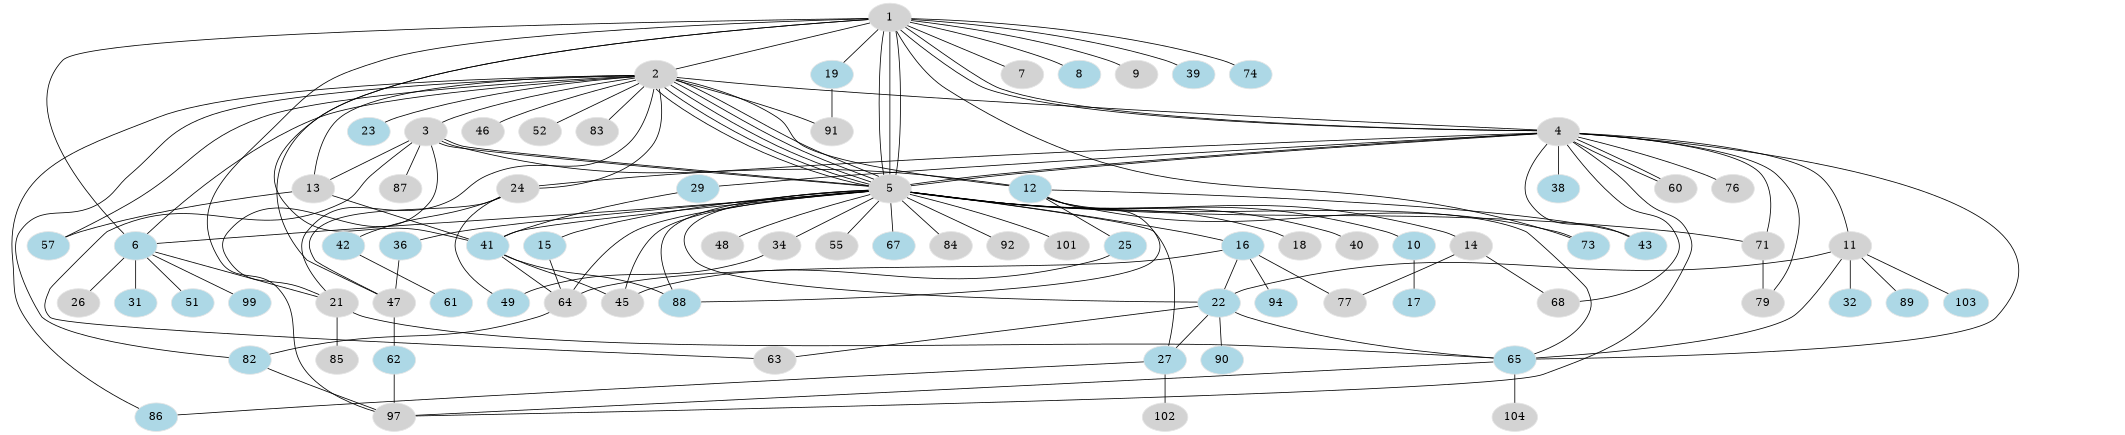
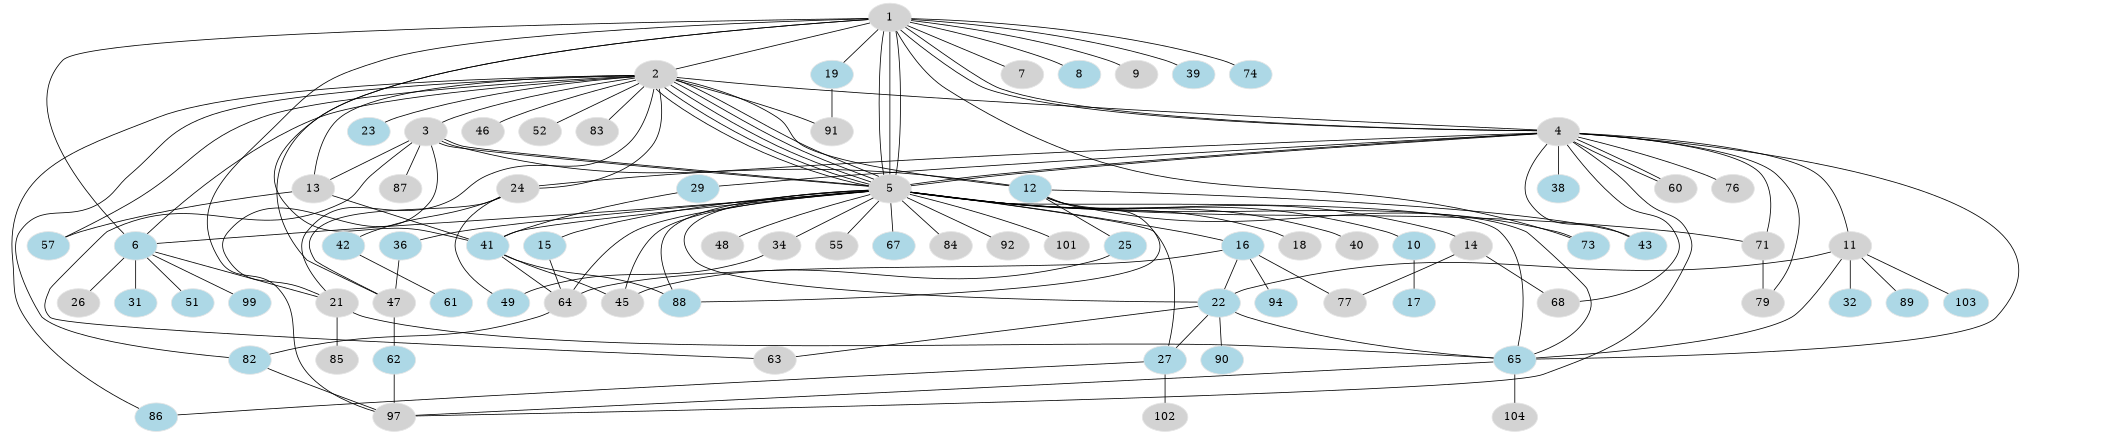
edge "5" -- "65": added
